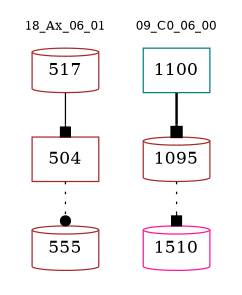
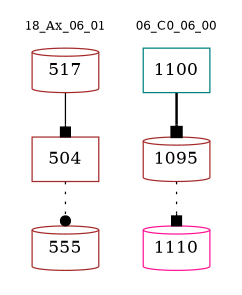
cluster "09_C0_06_00": label "09_C0_06_00" -> "06_C0_06_00"
node "1510": label "1510" -> "1110"
